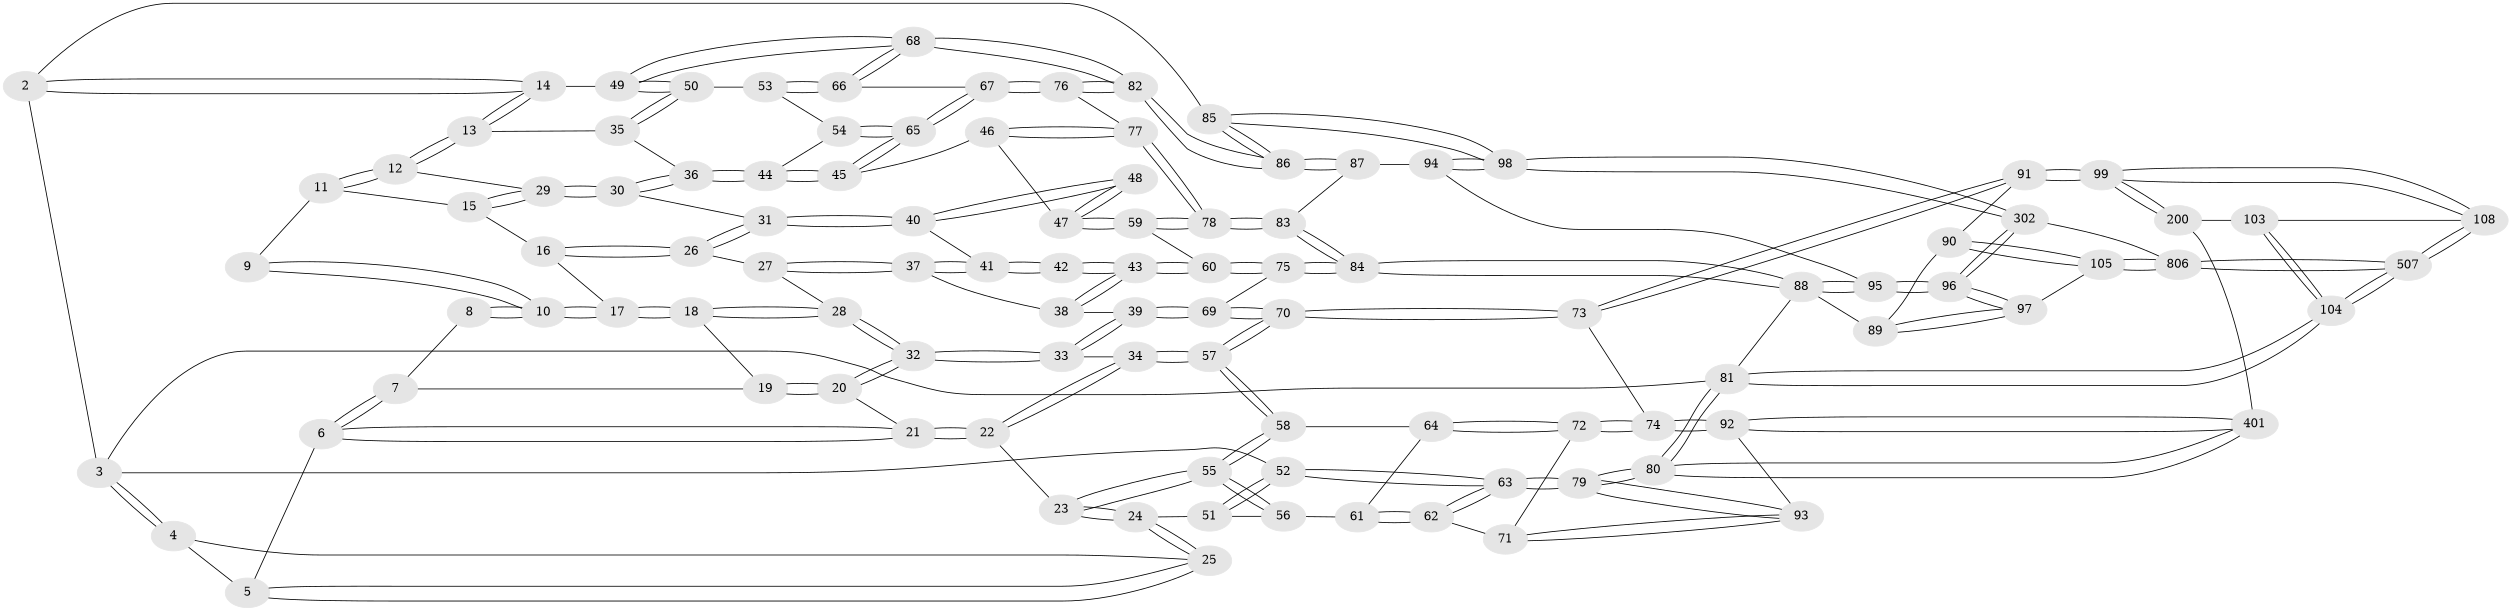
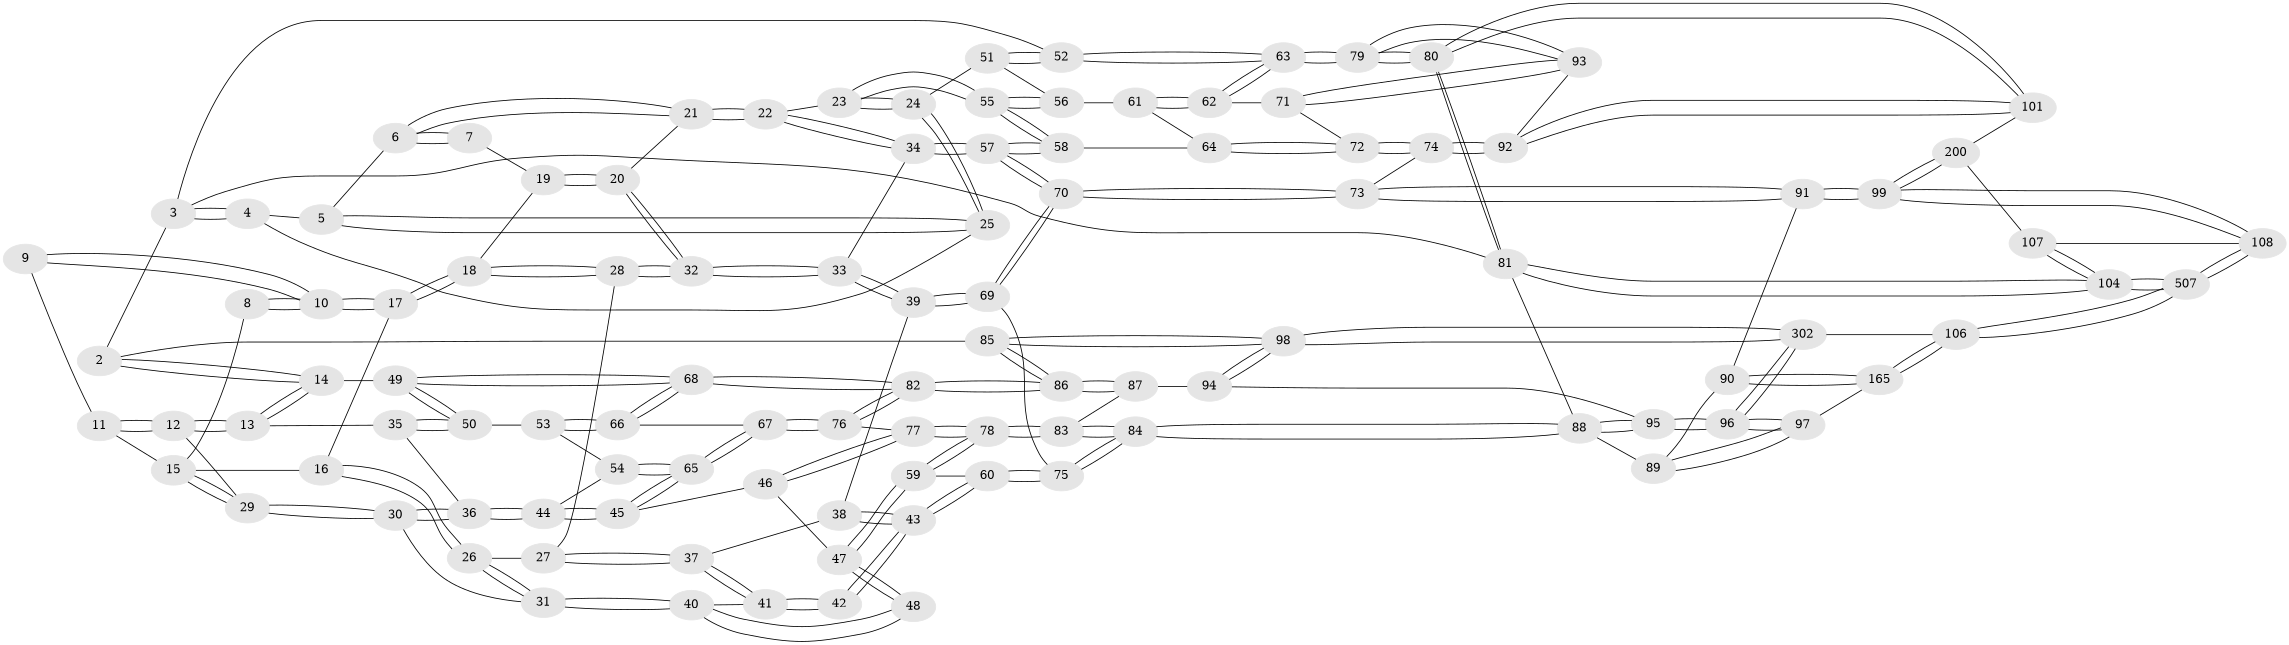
node "103": label "103" -> "107"
node "105": label "105" -> "165"
node "806": label "806" -> "106"
edge "8" -- "7": now "8" -- "15"
node "401": label "401" -> "101"
